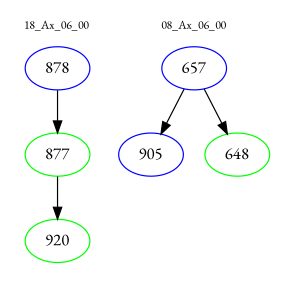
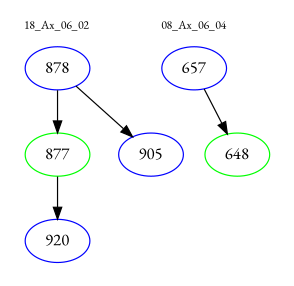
cluster "18_Ax_06_00": label "18_Ax_06_00" -> "18_Ax_06_02"
cluster "08_Ax_06_00": label "08_Ax_06_00" -> "08_Ax_06_04"
edge "657" -> "905": now "878" -> "905"
node "920": color green -> blue
